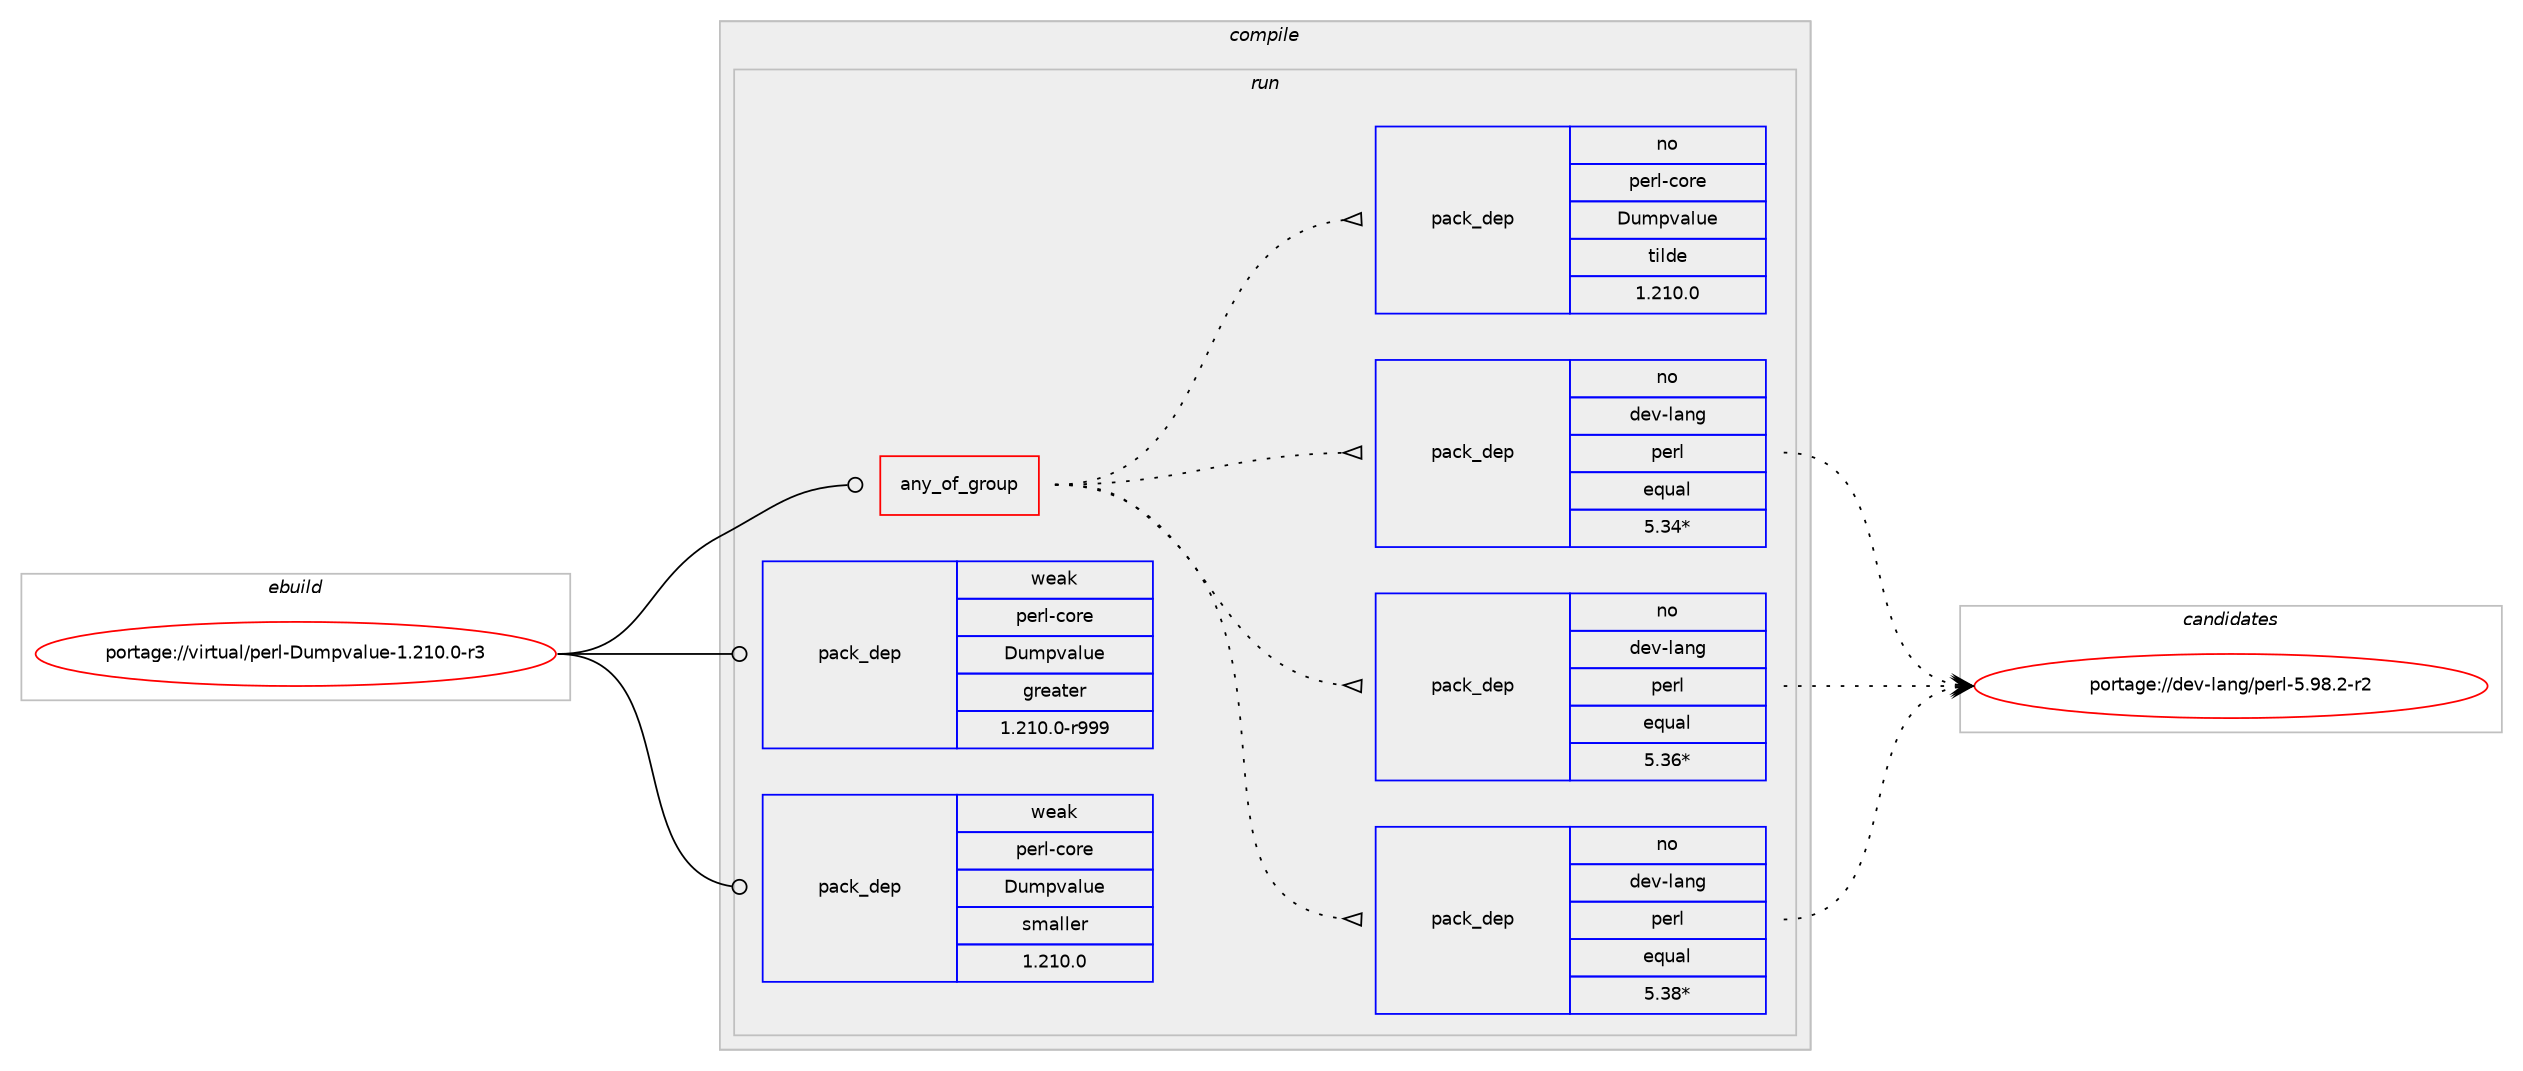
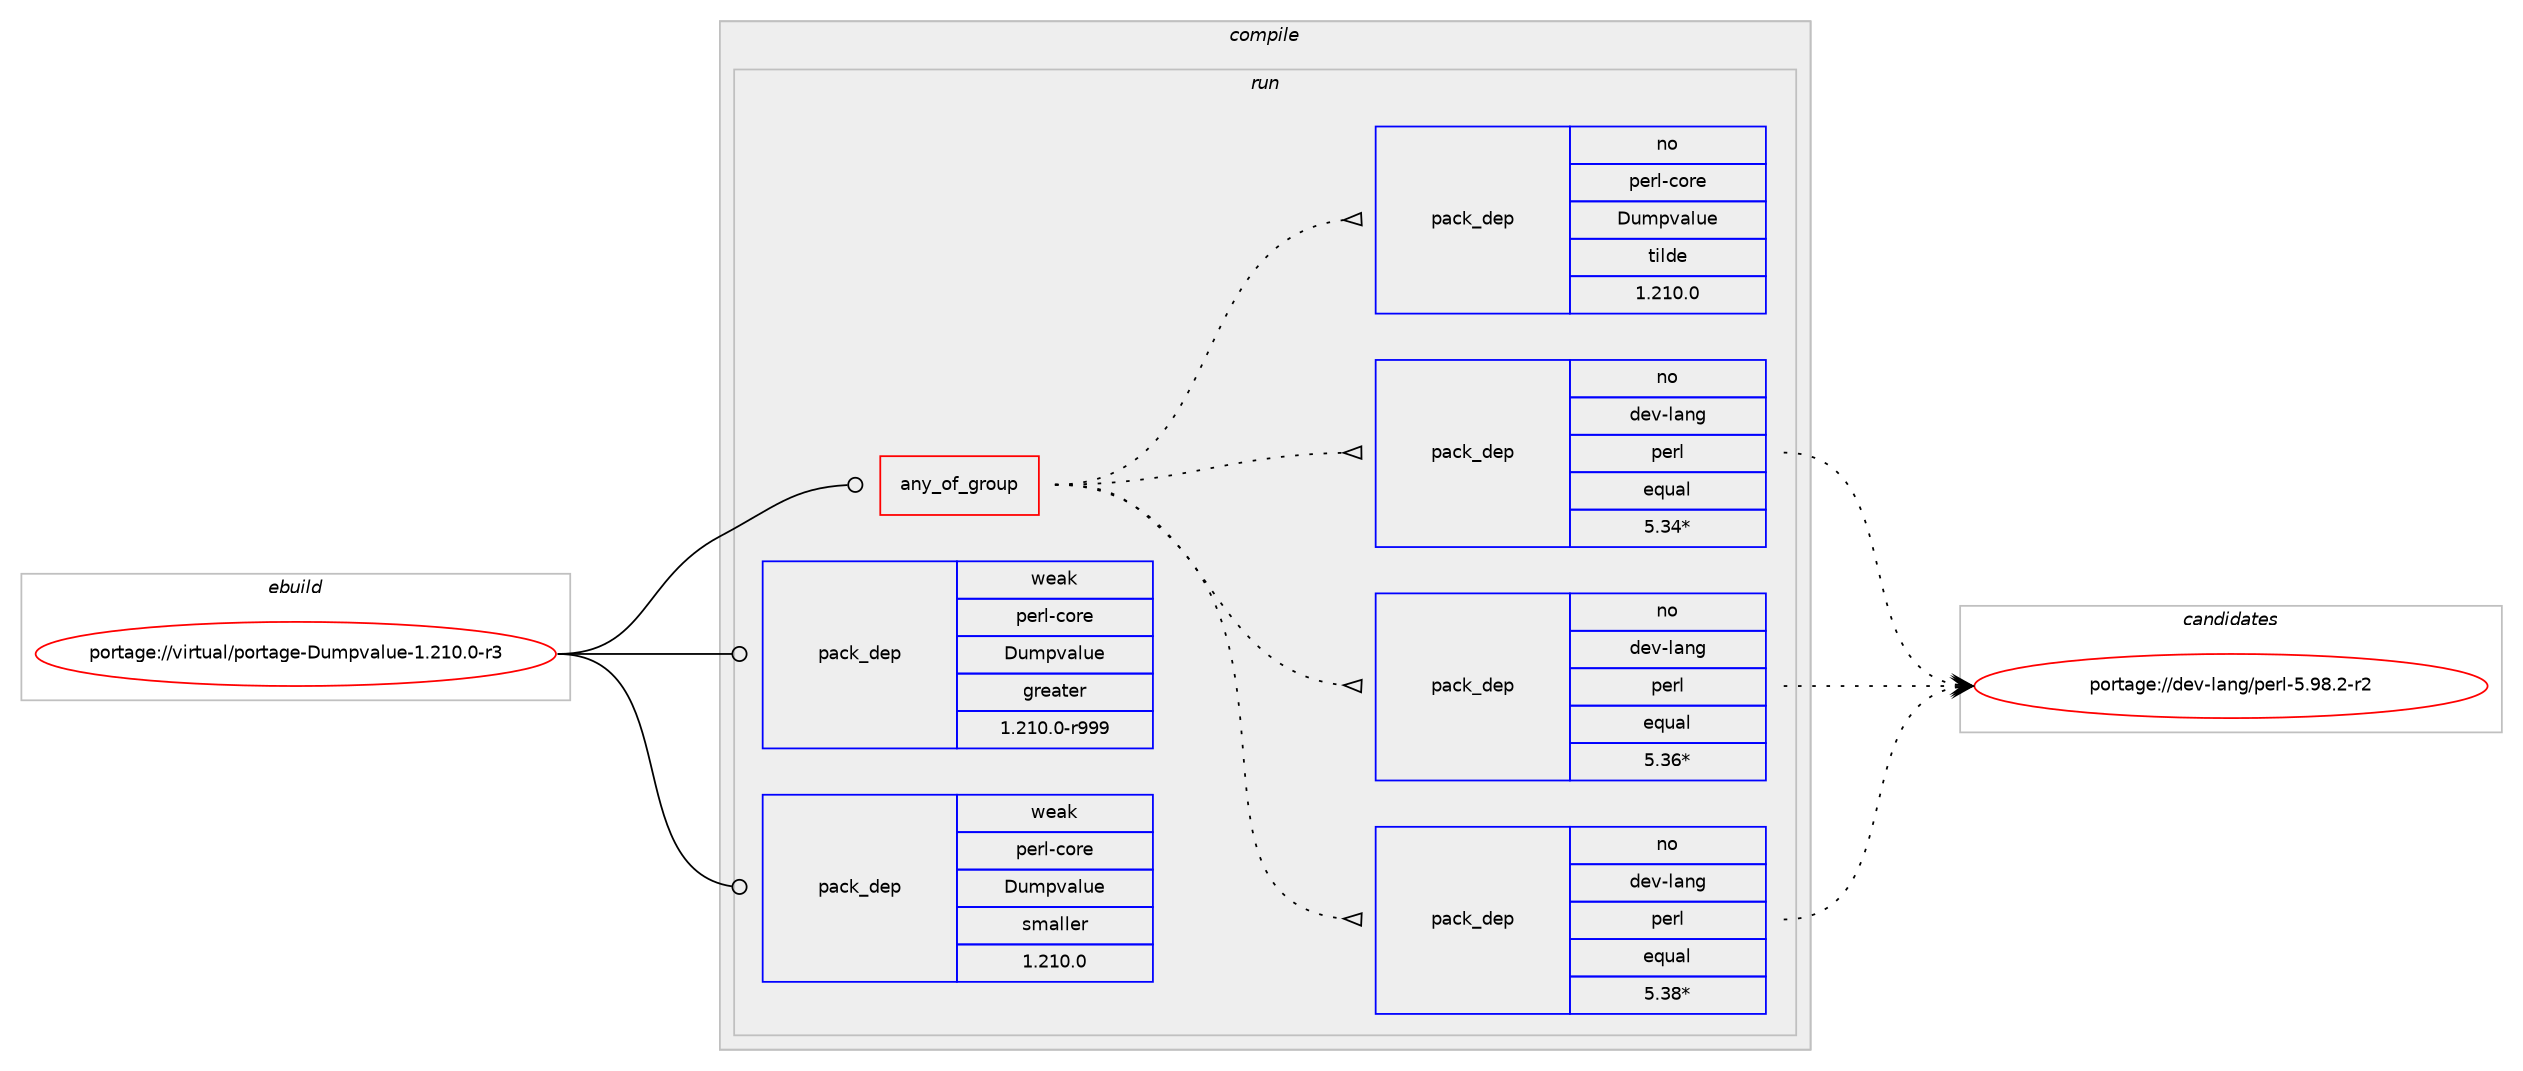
node "portage://virtual/perl-Dumpvalue-1.210.0-r3": label "portage://virtual/perl-Dumpvalue-1.210.0-r3" -> "portage://virtual/portage-Dumpvalue-1.210.0-r3"
